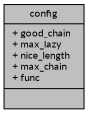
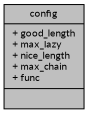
node "config": text "+ good_chain" -> "+ good_length"
